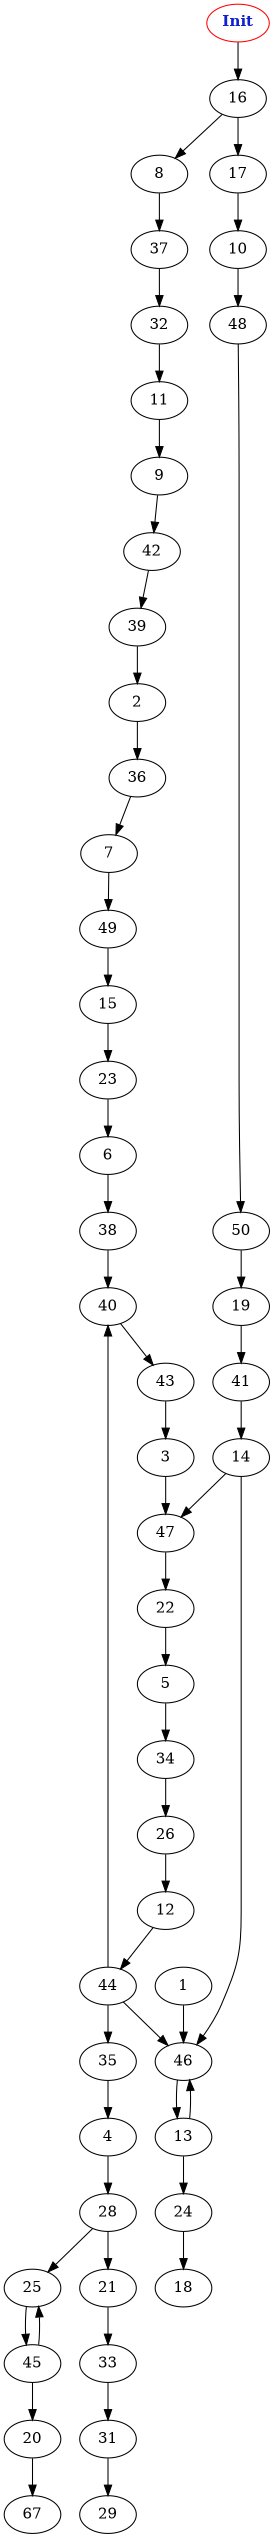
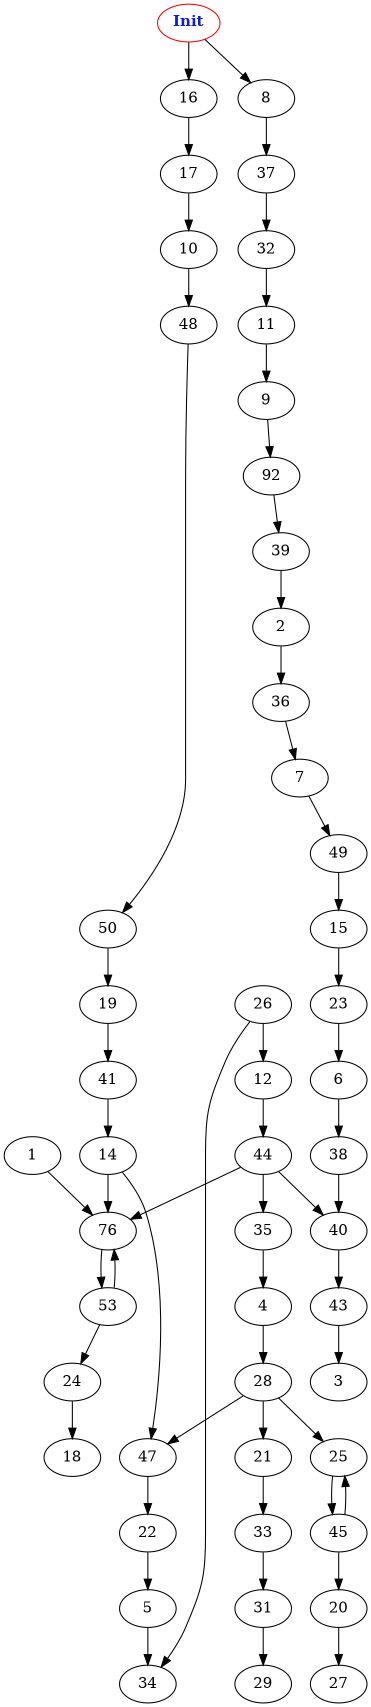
edge "16" -> "8": now "Init" -> "8"
node "42": label "42" -> "92"
edge "3" -> "47": now "28" -> "47"
edge "34" -> "26": reversed
node "46": label "46" -> "76"
node "13": label "13" -> "53"
node "67": label "67" -> "27"
